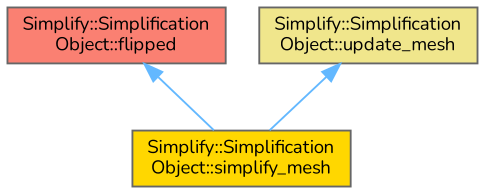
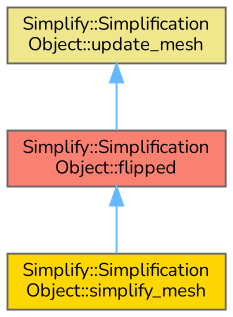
edge "Simplify::Simplification Object::simplify_mesh" -> "Simplify::Simplification Object::update_mesh": now "Simplify::Simplification Object::flipped" -> "Simplify::Simplification Object::update_mesh"
